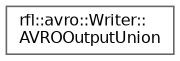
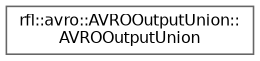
node "rfl::avro::Writer:: AVROOutputUnion": label "rfl::avro::Writer:: AVROOutputUnion" -> "rfl::avro::AVROOutputUnion:: AVROOutputUnion"
